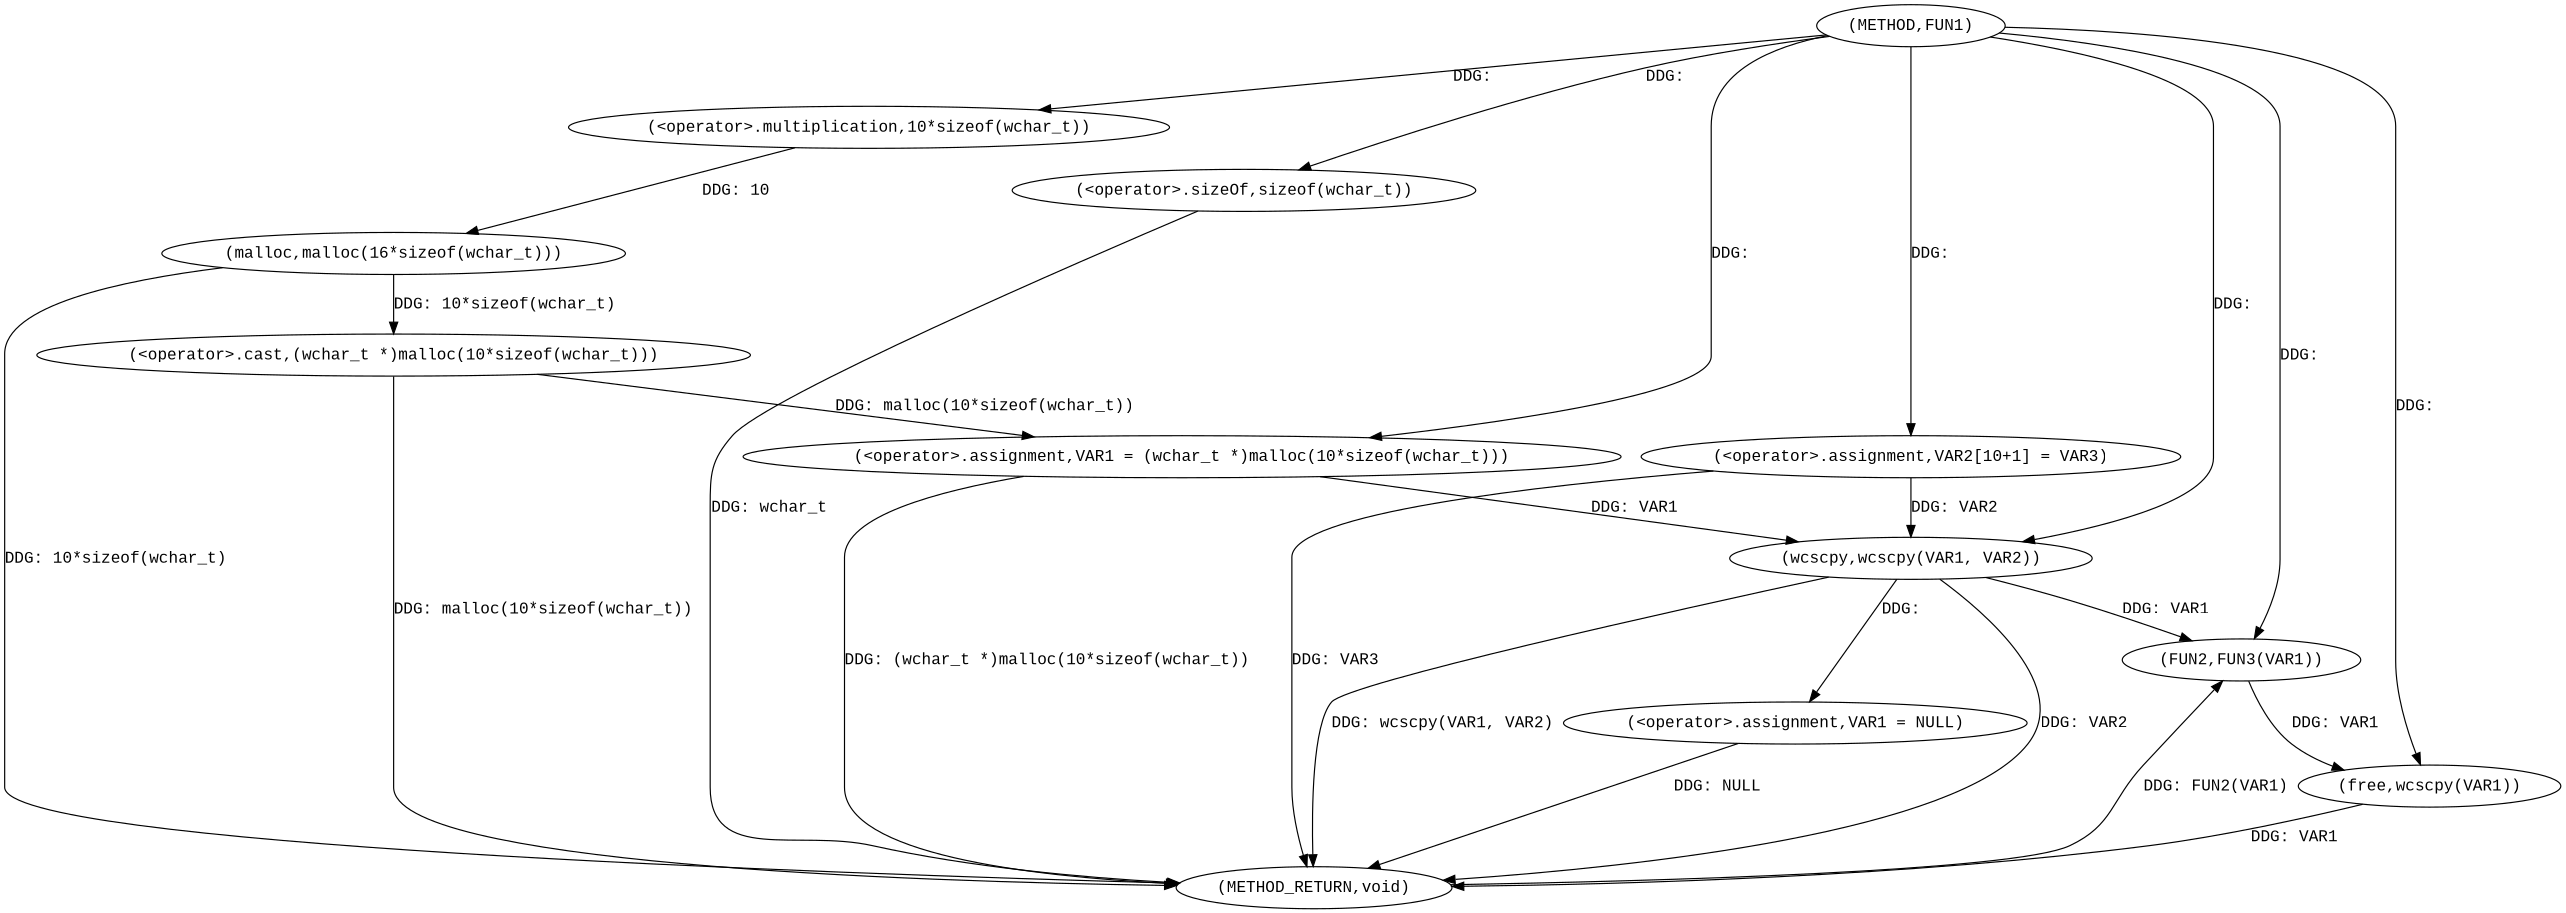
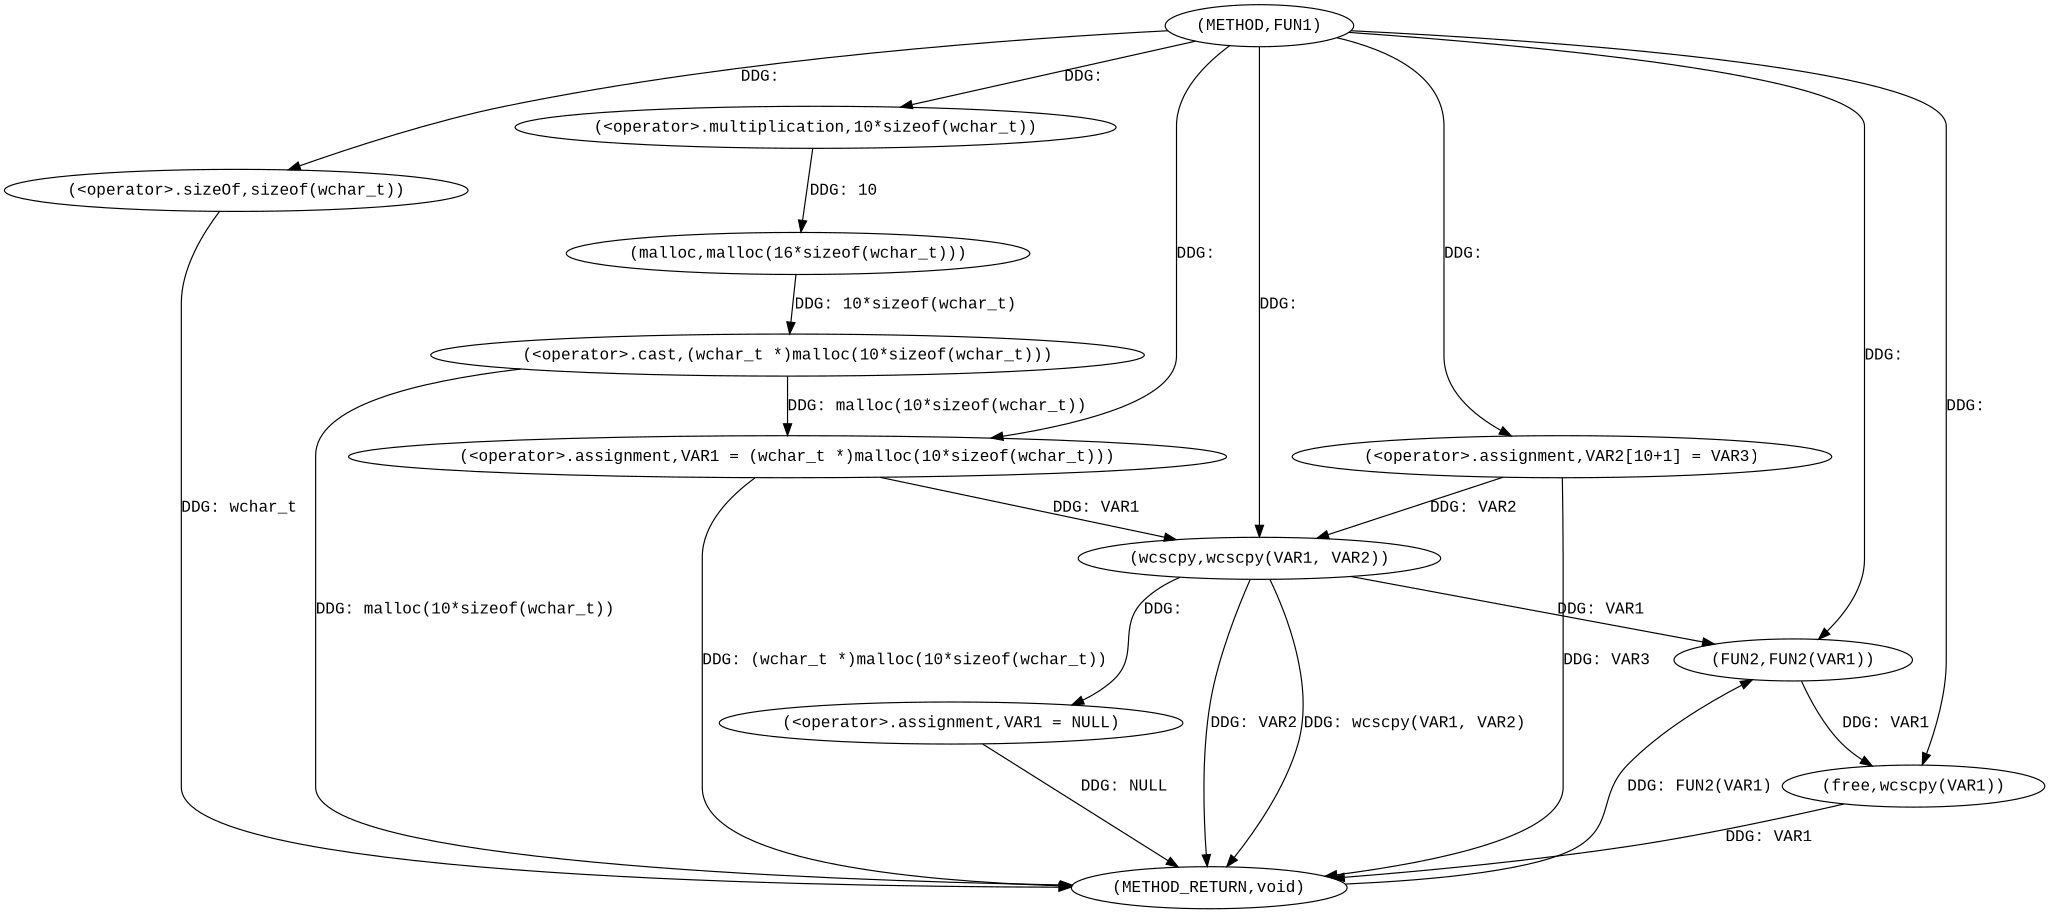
node "(FUN2,FUN3(VAR1))": label "(FUN2,FUN3(VAR1))" -> "(FUN2,FUN2(VAR1))"
edge "(malloc,malloc(16*sizeof(wchar_t)))" -> "(METHOD_RETURN,void)": removed, label "DDG: 10*sizeof(wchar_t)"
